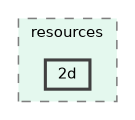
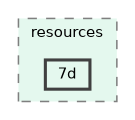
node "2d": label "2d" -> "7d"
